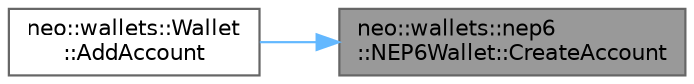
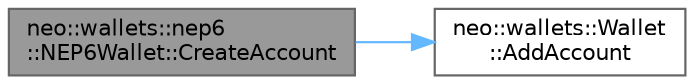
edge "neo::wallets::Wallet ::AddAccount" -> "neo::wallets::nep6 ::NEP6Wallet::CreateAccount": reversed
